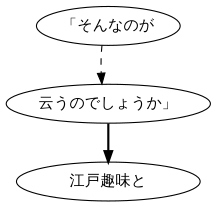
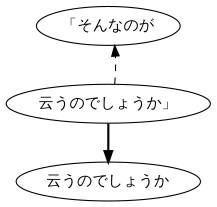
edge "「そんなのが" -> "云うのでしょうか」": reversed
node "江戸趣味と": label "江戸趣味と" -> "云うのでしょうか"
